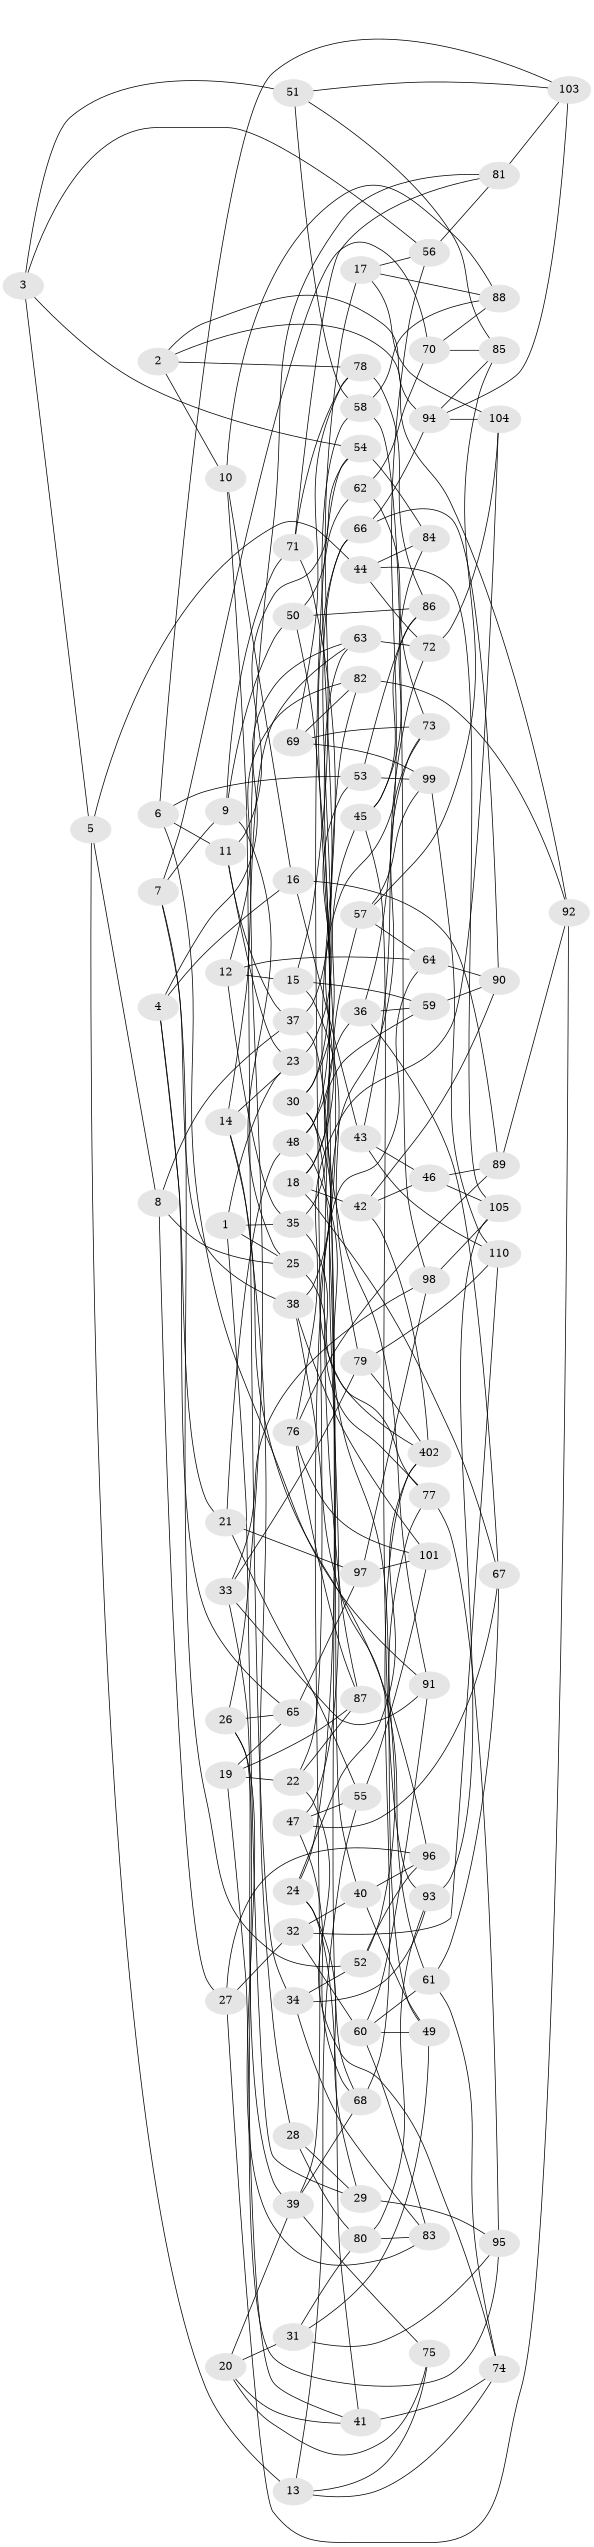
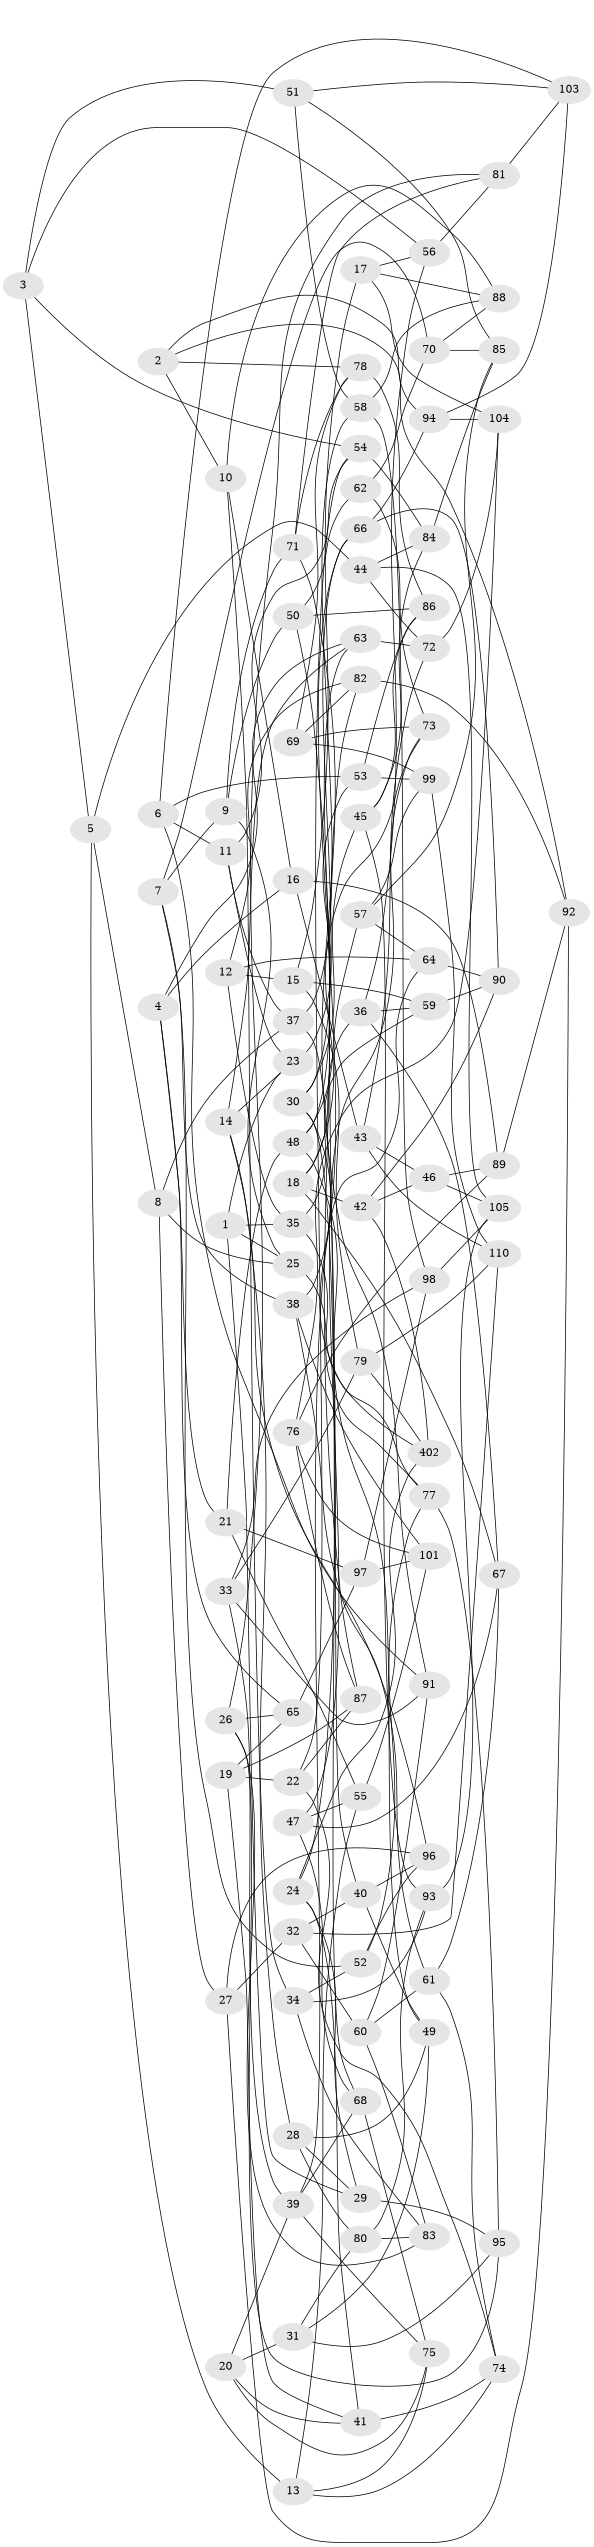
edge "85" -- "94": now "85" -- "84"
edge "402" -- "68": now "75" -- "68"
edge "60" -- "49": now "28" -- "49"
